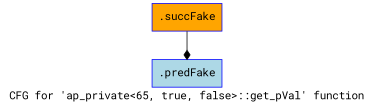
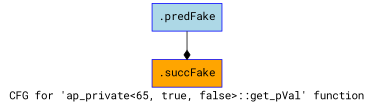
edge ".succFake" -> ".predFake": reversed
